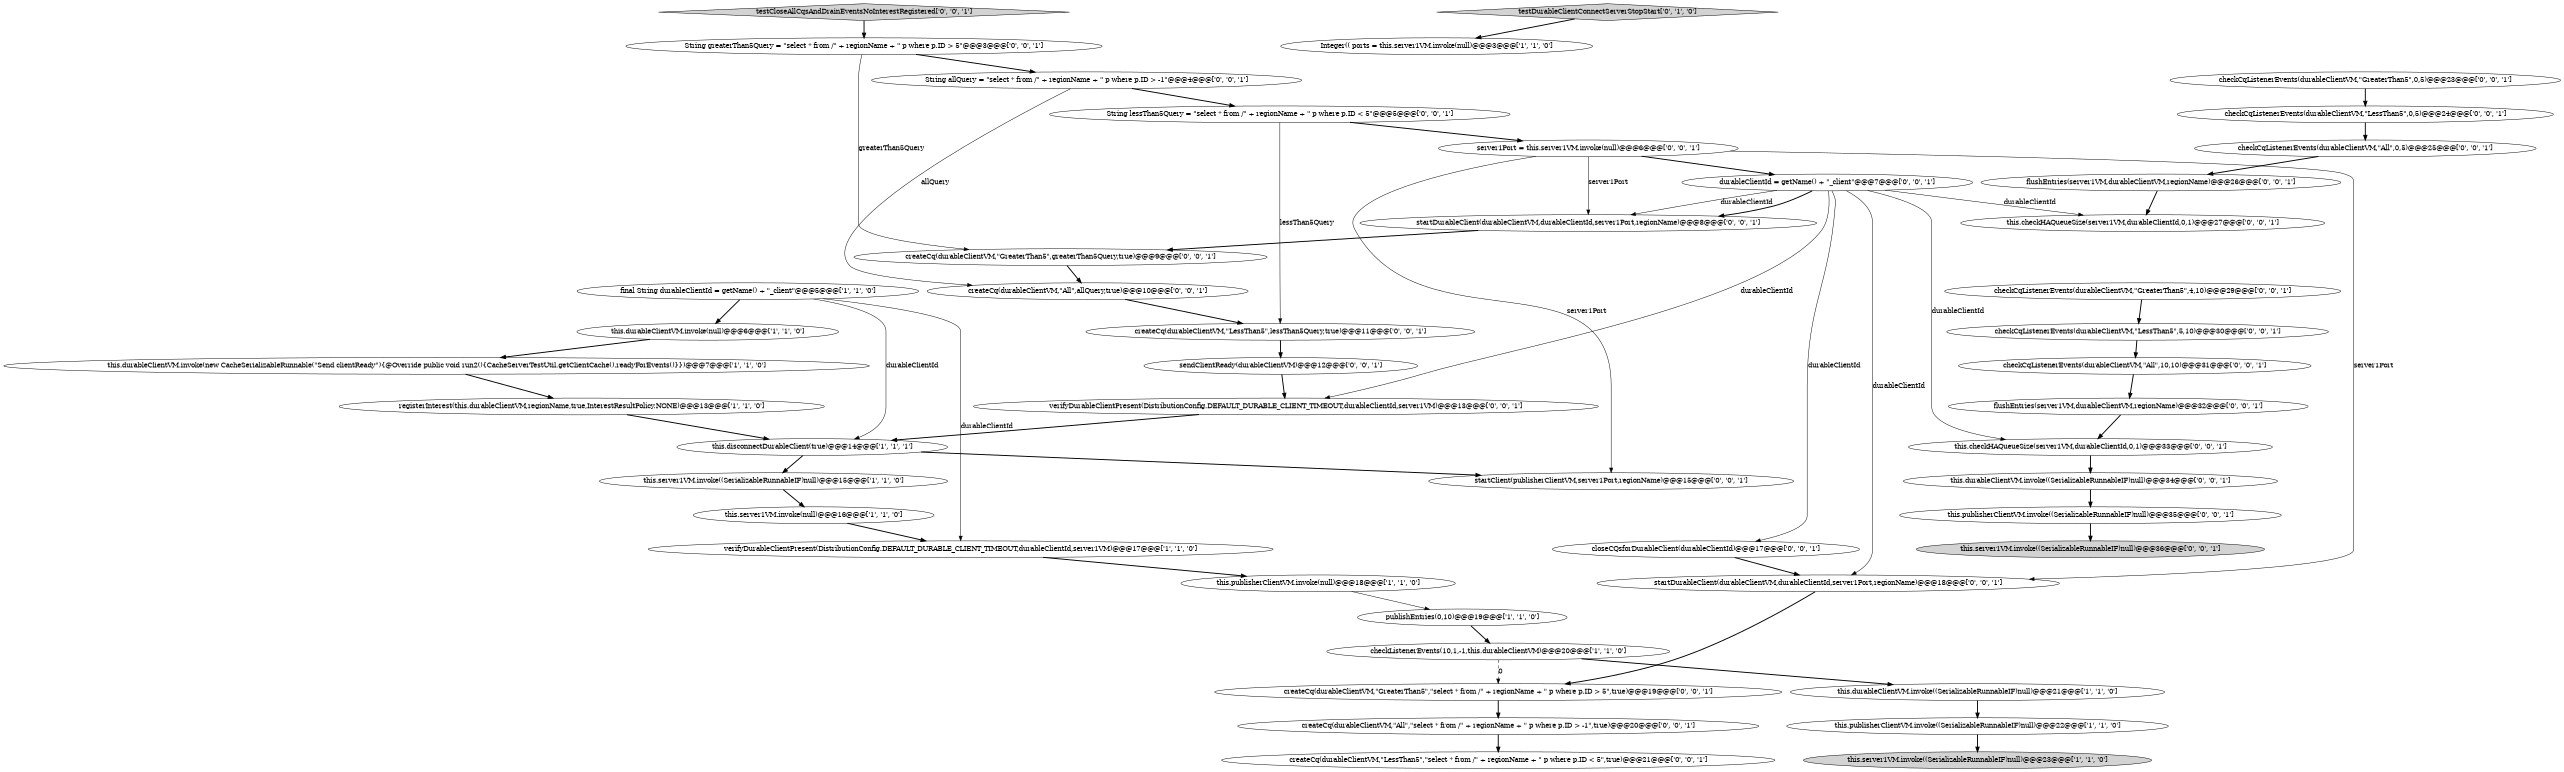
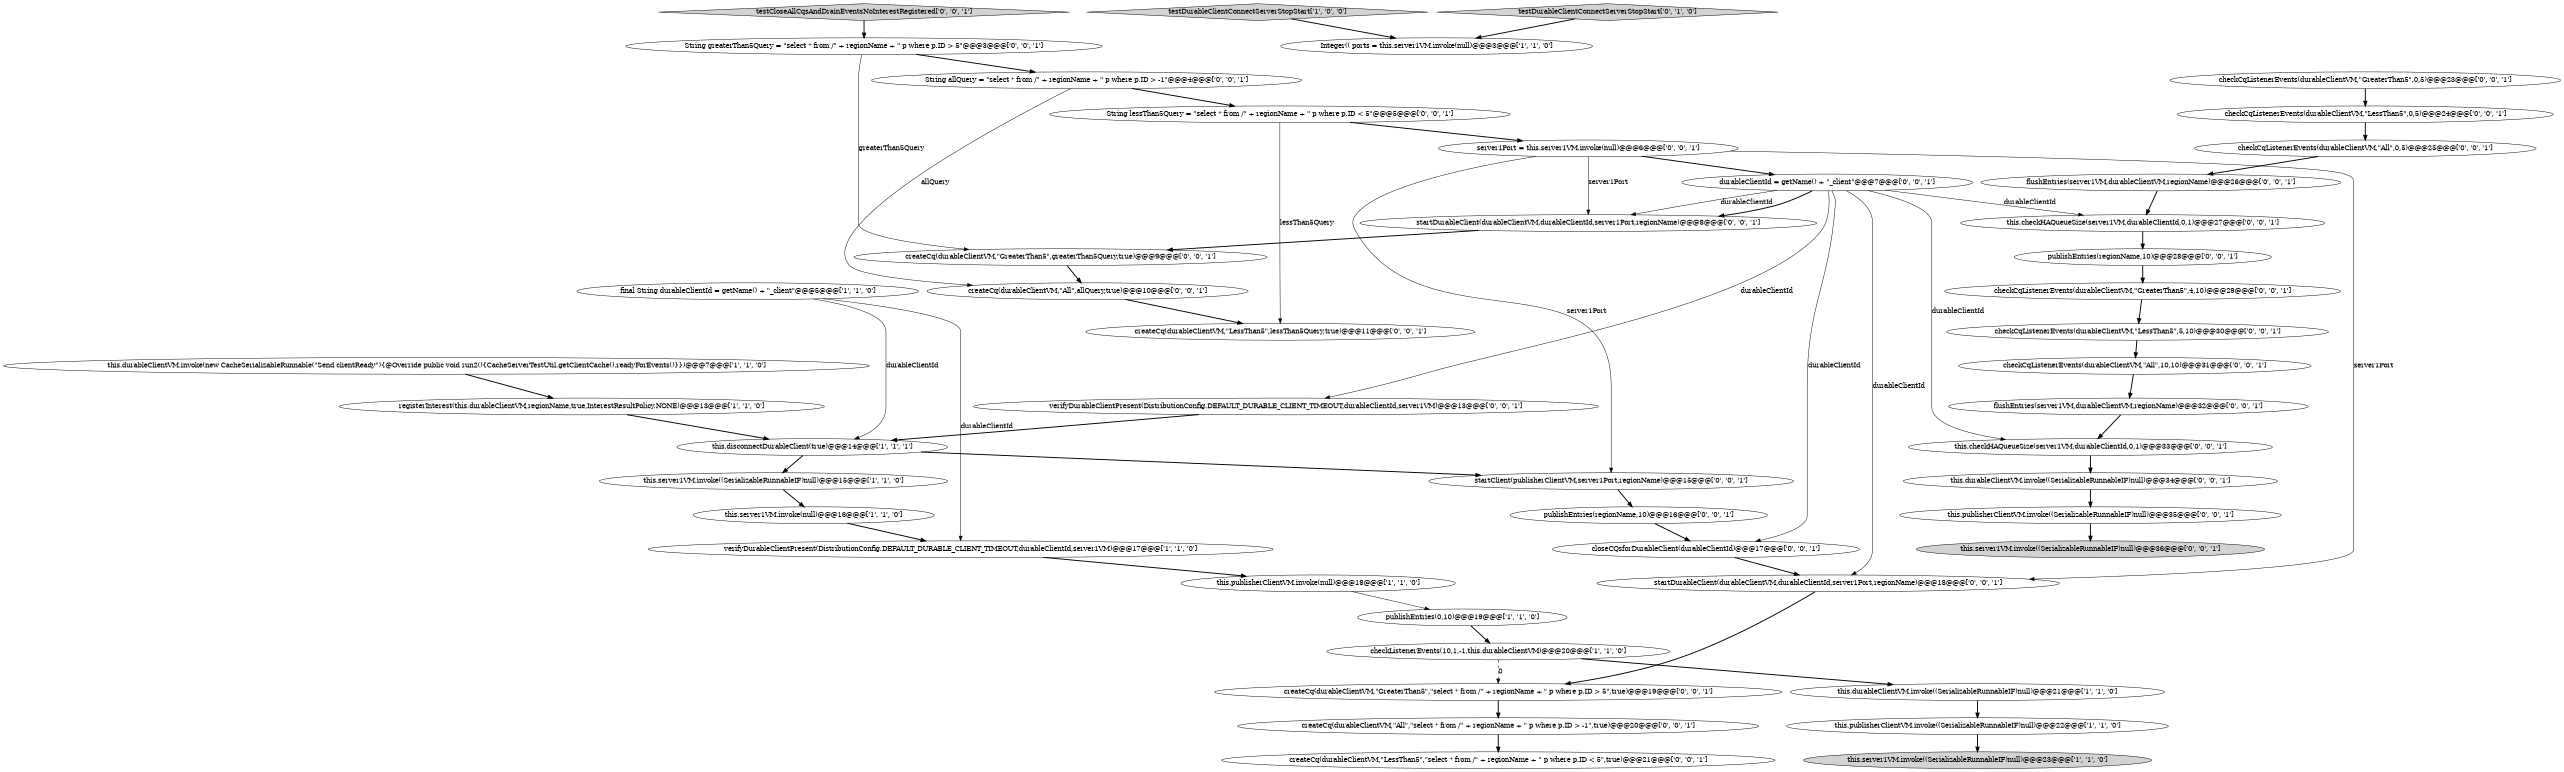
node "testDurableClientConnectServerStopStart['1', '0', '0']": added
node "publishEntries(regionName,10)@@@28@@@['0', '0', '1']": added
node "this.durableClientVM.invoke(null)@@@6@@@['1', '1', '0']": removed
node "sendClientReady(durableClientVM)@@@12@@@['0', '0', '1']": removed
node "publishEntries(regionName,10)@@@16@@@['0', '0', '1']": added
